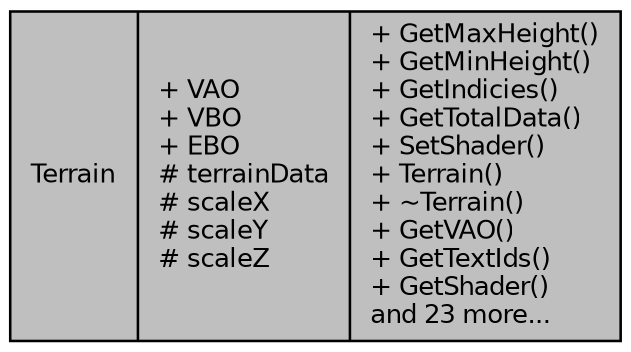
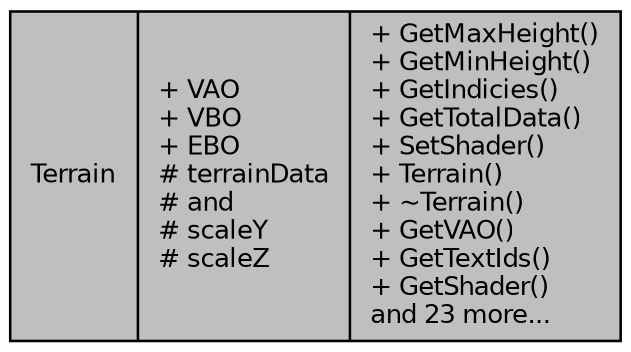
node "Terrain": text "# scaleX" -> "# and"
